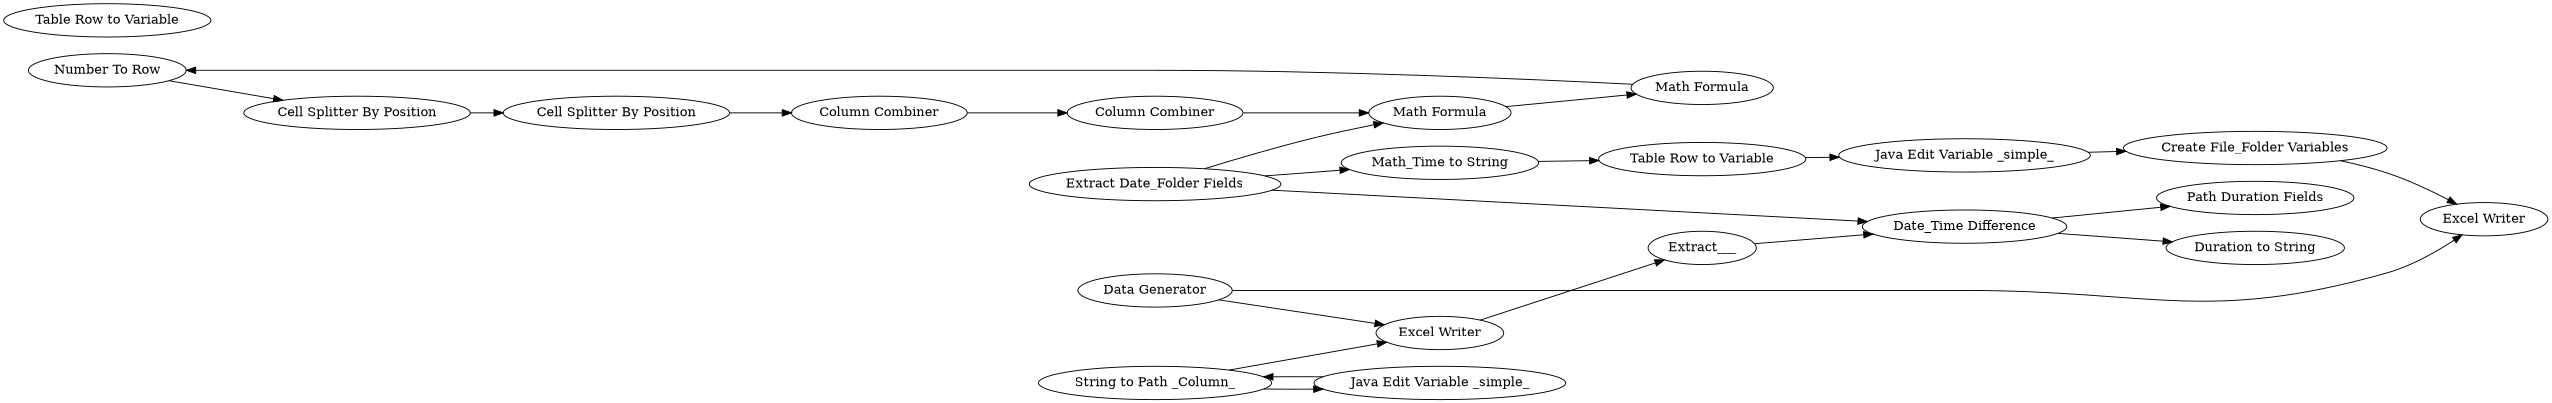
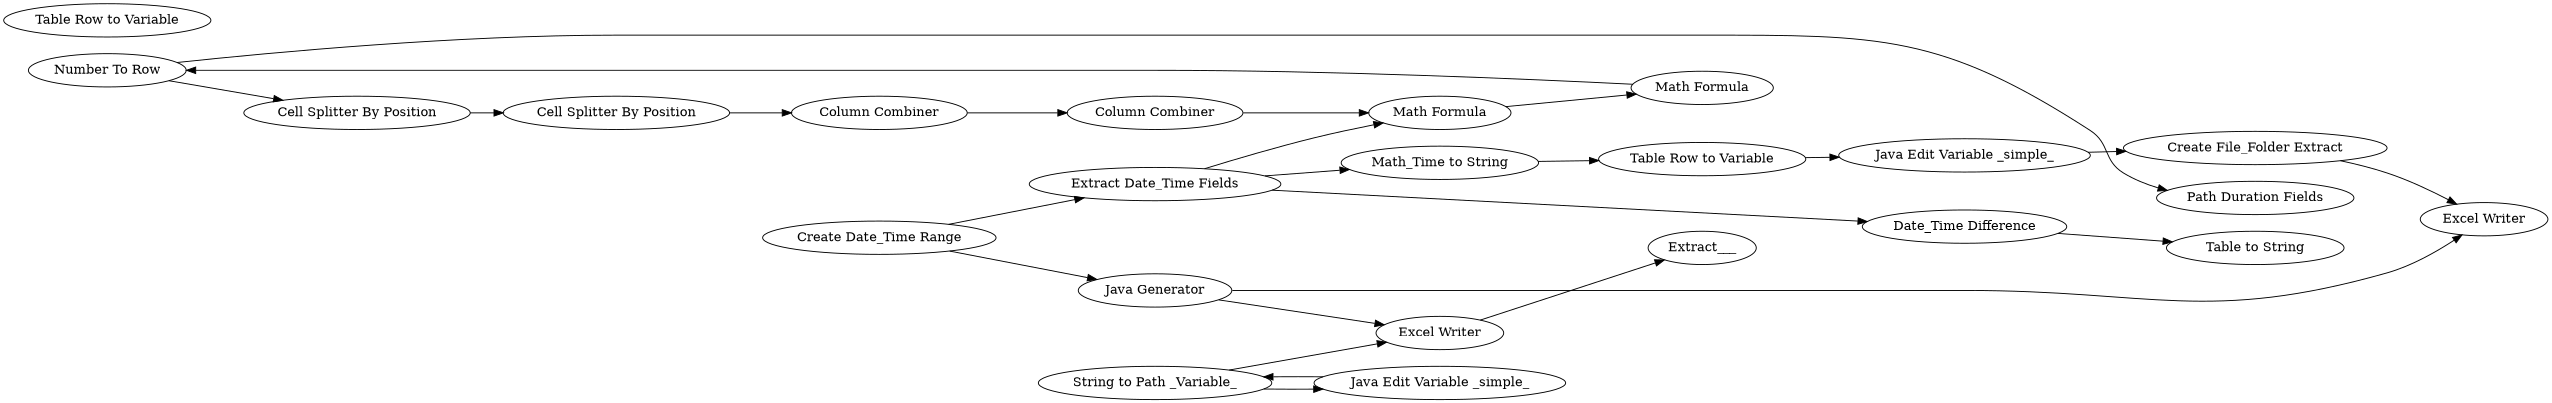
node "Create File_Folder Variables": label "Create File_Folder Variables" -> "Create File_Folder Extract"
node "Extract Date_Folder Fields": label "Extract Date_Folder Fields" -> "Extract Date_Time Fields"
edge "Date_Time Difference" -> "Path Duration Fields": now "Number To Row" -> "Path Duration Fields"
node "Create Date_Time Range": added
edge "Extract___" -> "Date_Time Difference": removed
node "Duration to String": label "Duration to String" -> "Table to String"
node "Data Generator": label "Data Generator" -> "Java Generator"
node "String to Path _Column_": label "String to Path _Column_" -> "String to Path _Variable_"
